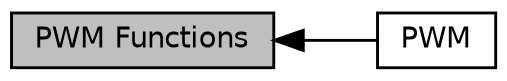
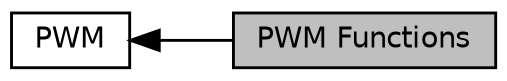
edge "PWM" -> "PWM Functions": reversed
